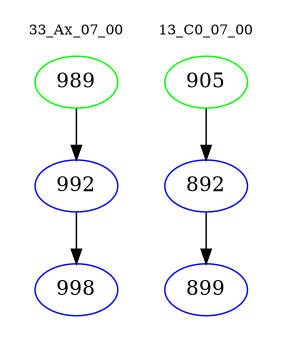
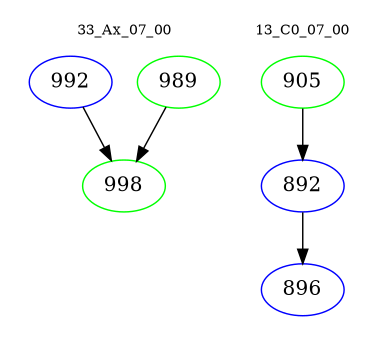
edge "989" -> "992": now "989" -> "998"
node "998": color blue -> green
node "899": label "899" -> "896"
